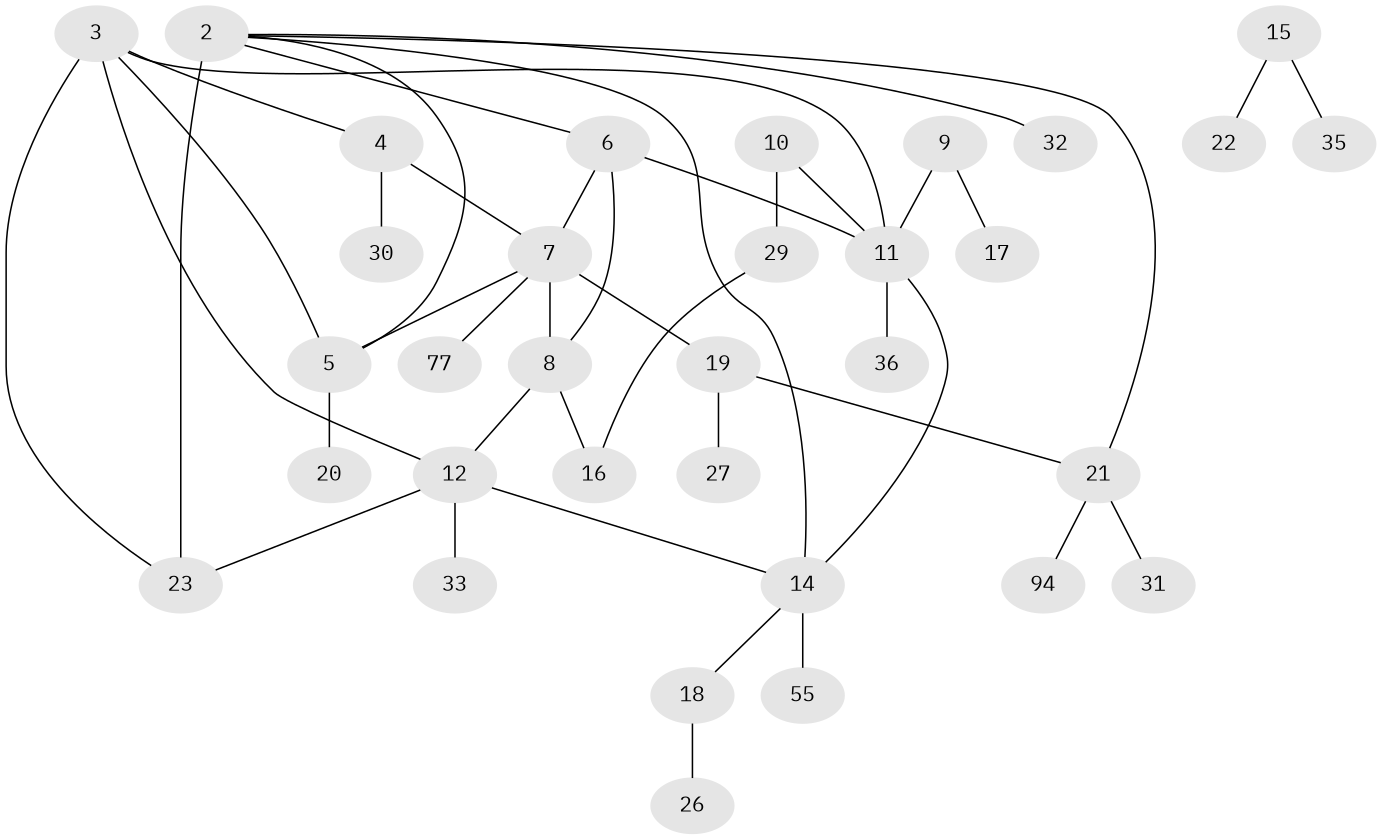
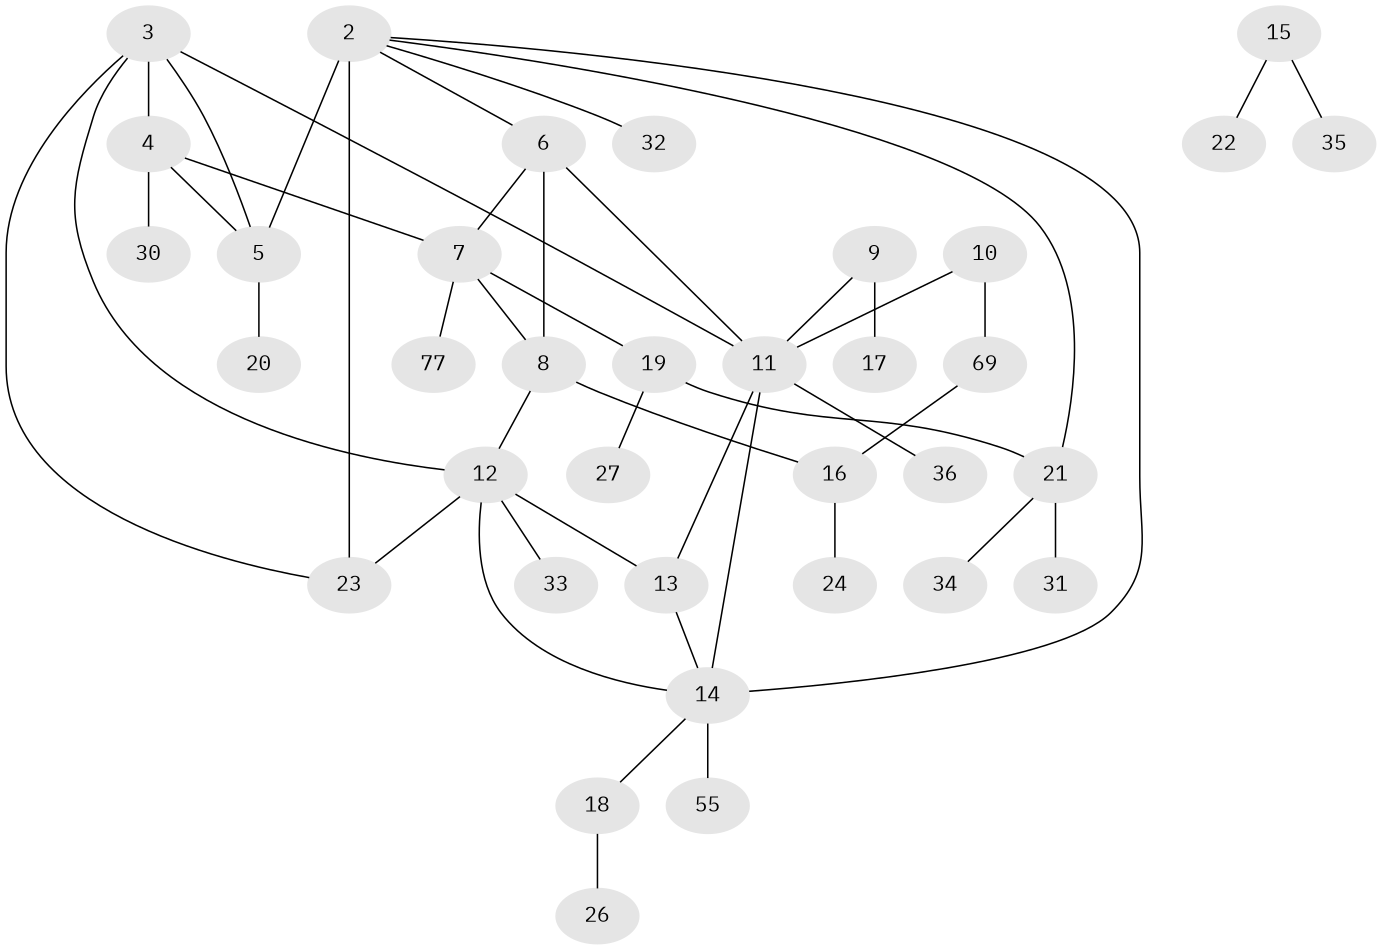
node "29": label "29" -> "69"
edge "7" -- "5": now "4" -- "5"
node "13": added
node "24": added
node "94": label "94" -> "34"
